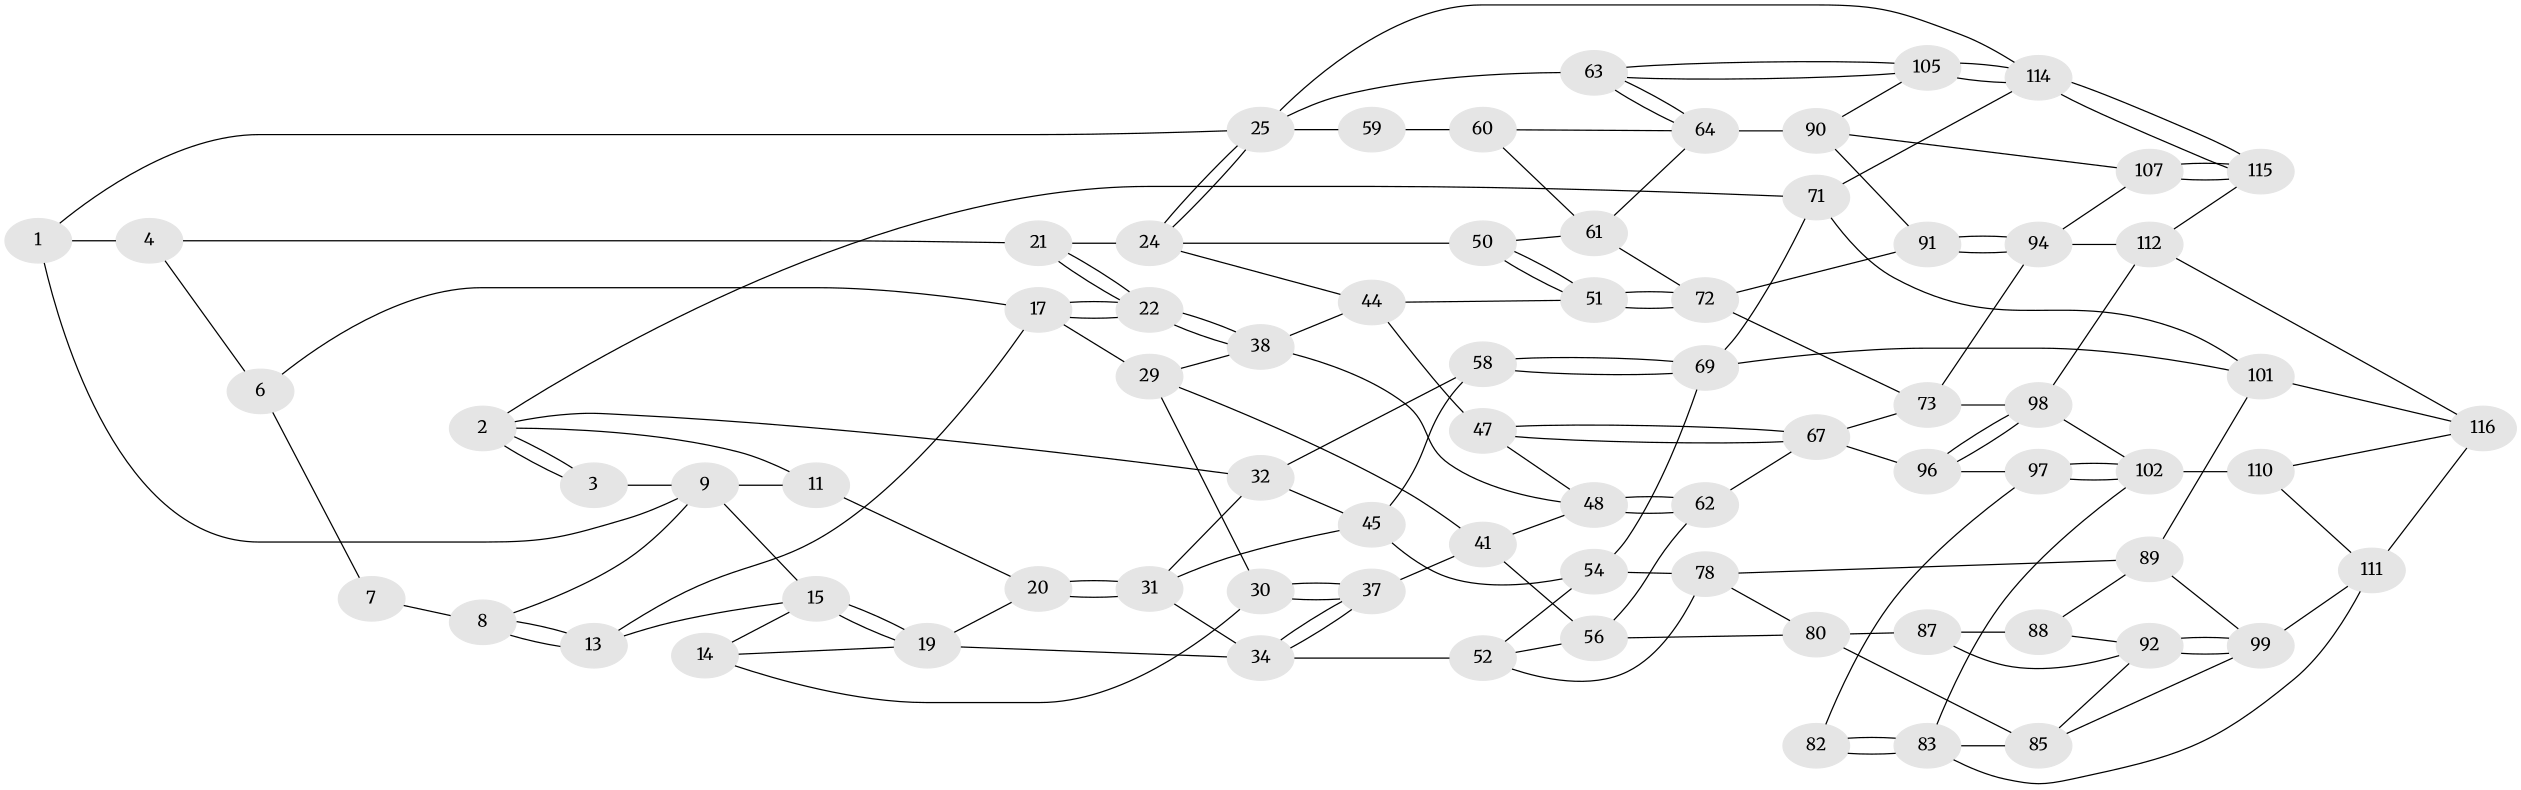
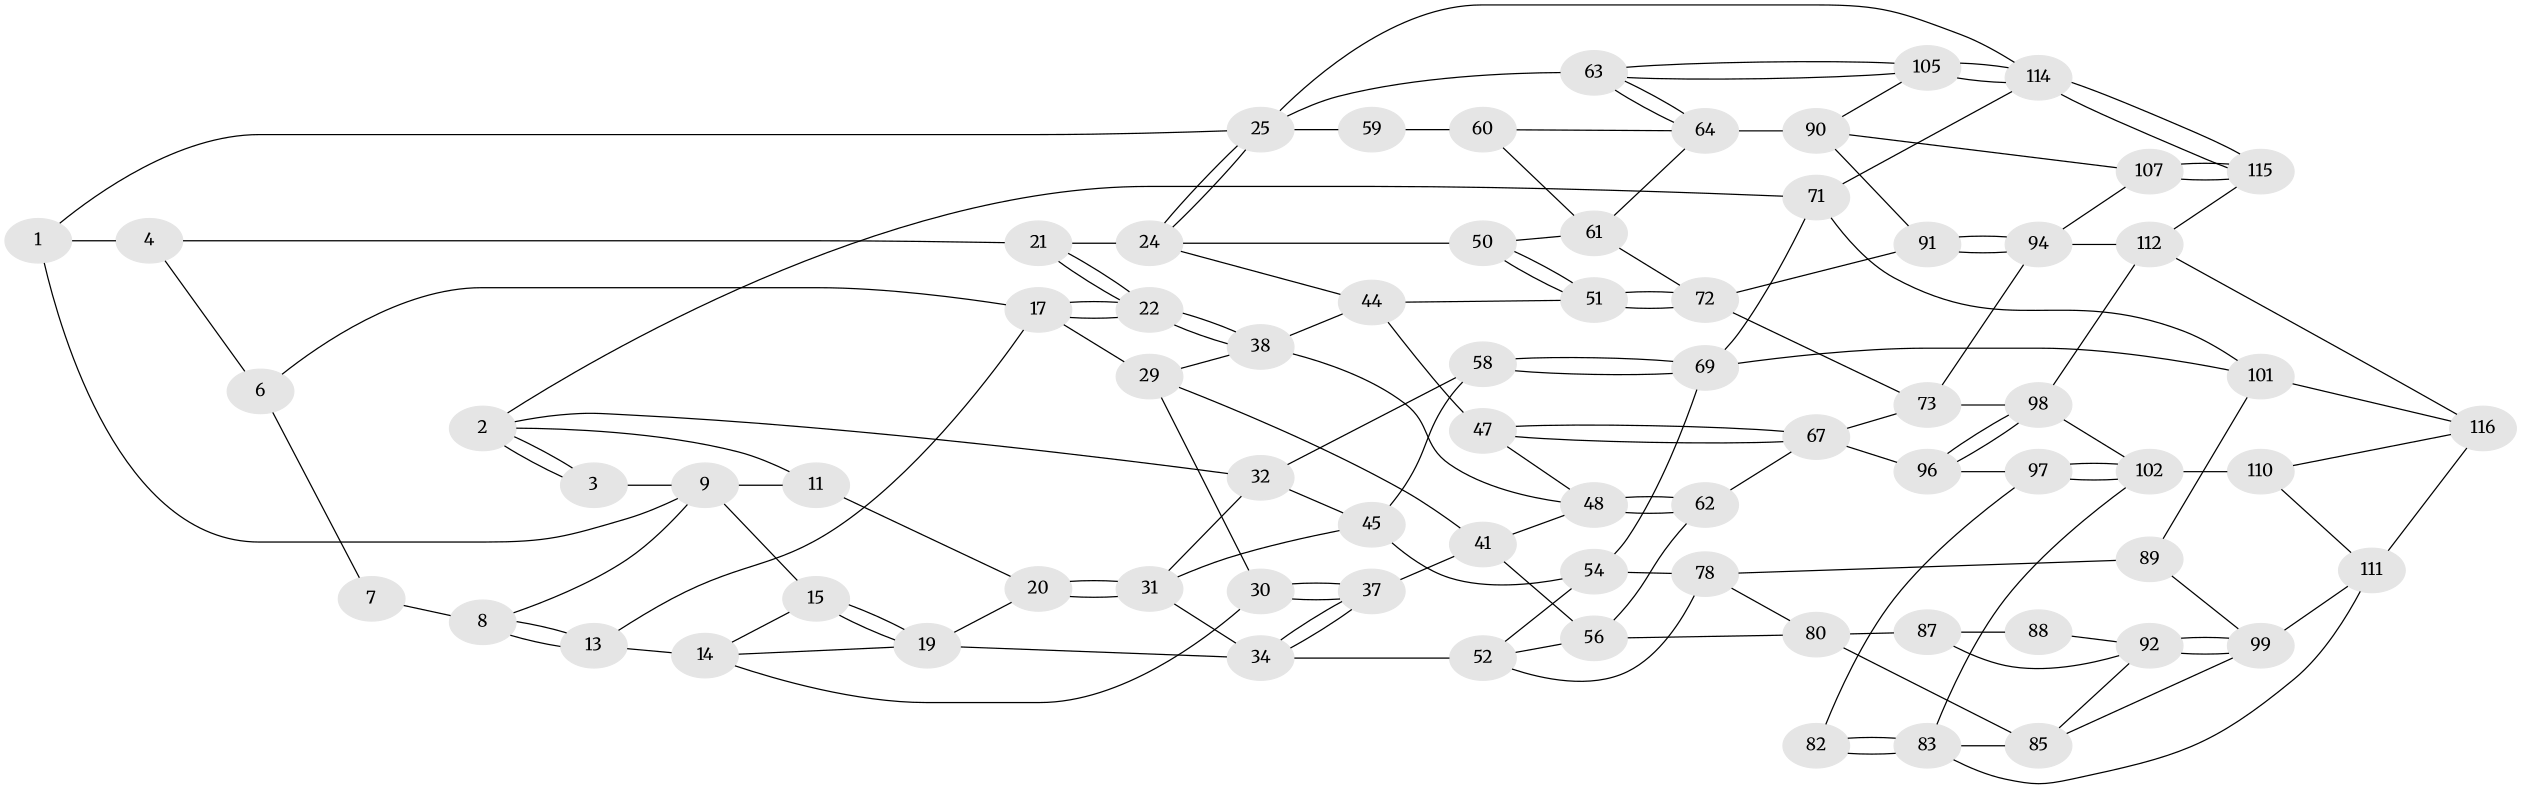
edge "89" -- "88": removed
edge "15" -- "13": now "14" -- "13"
